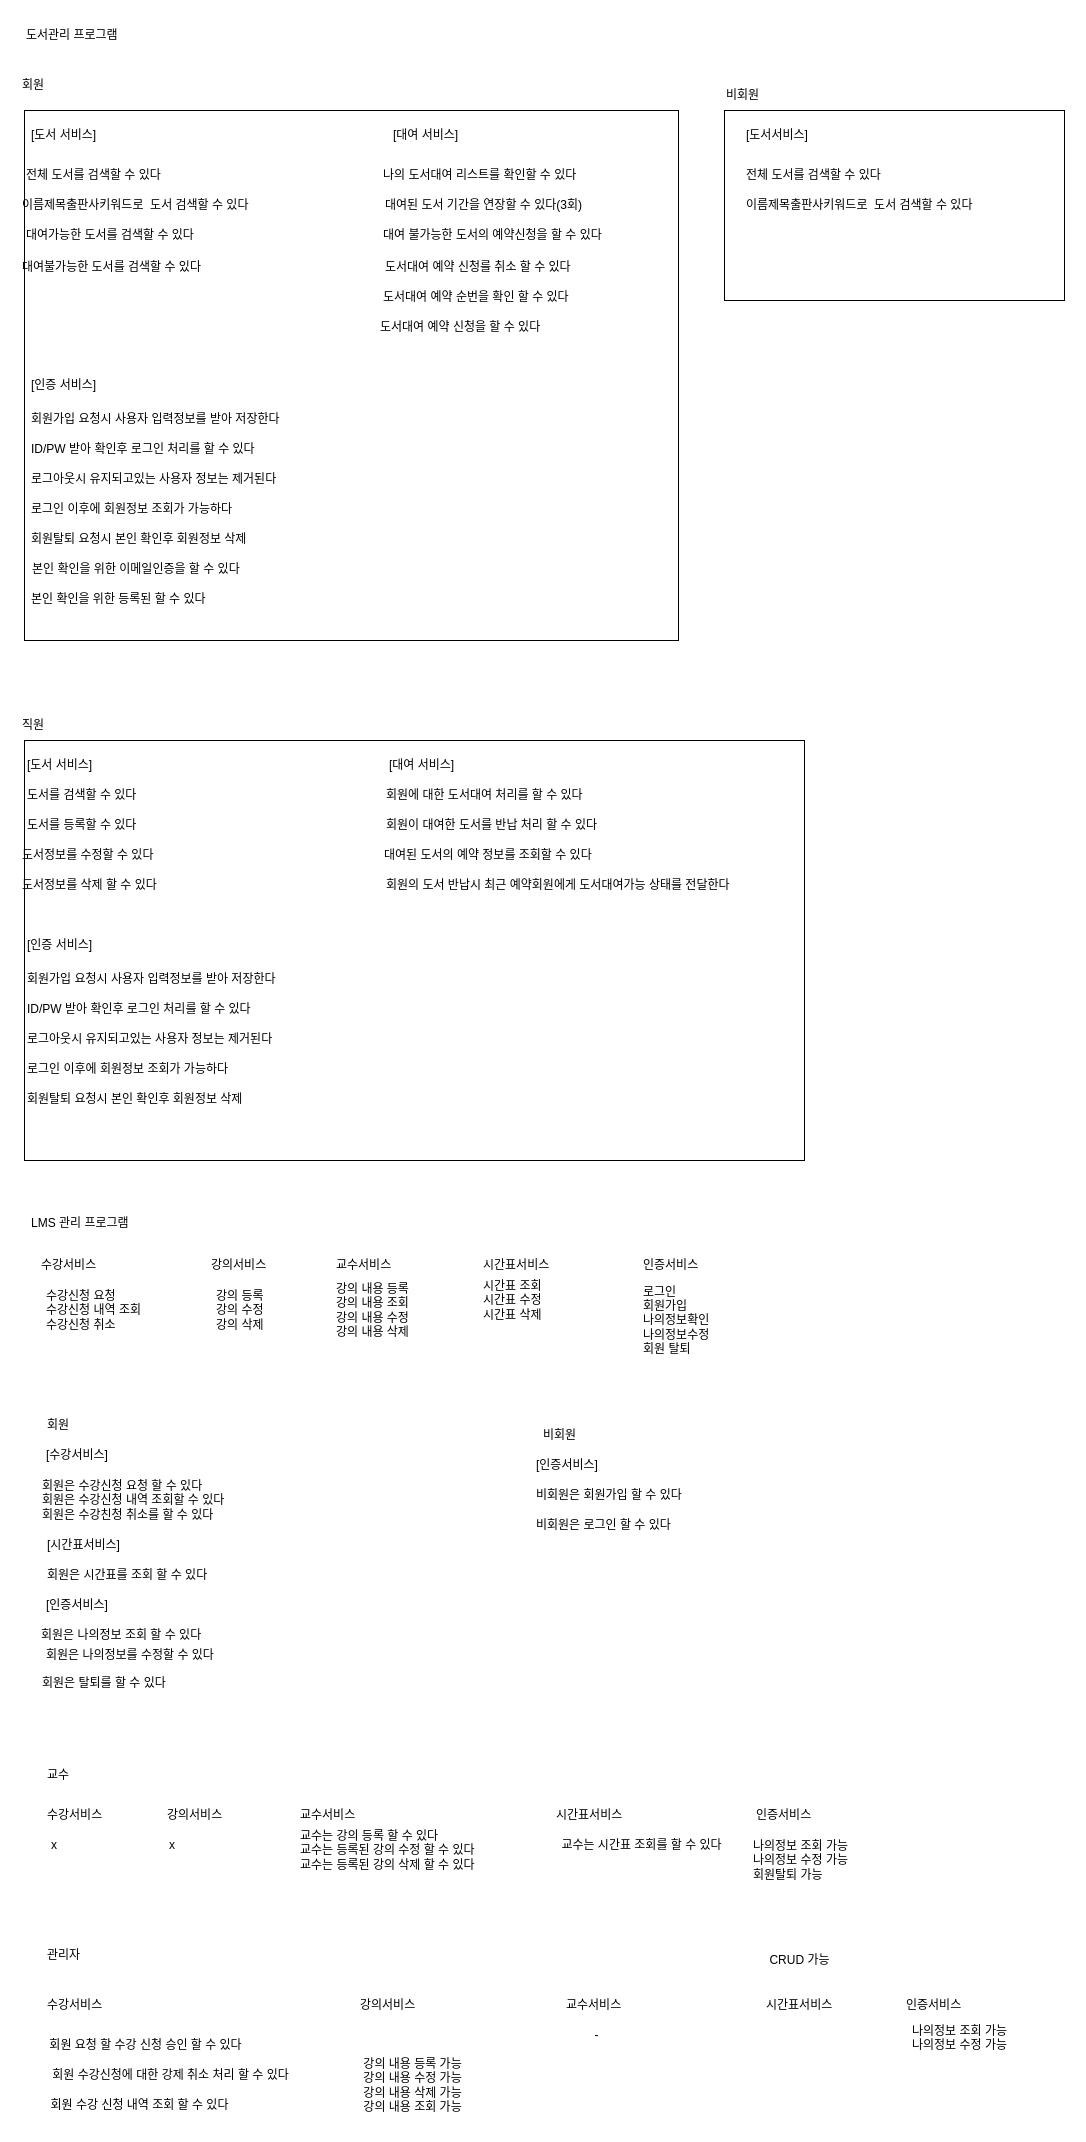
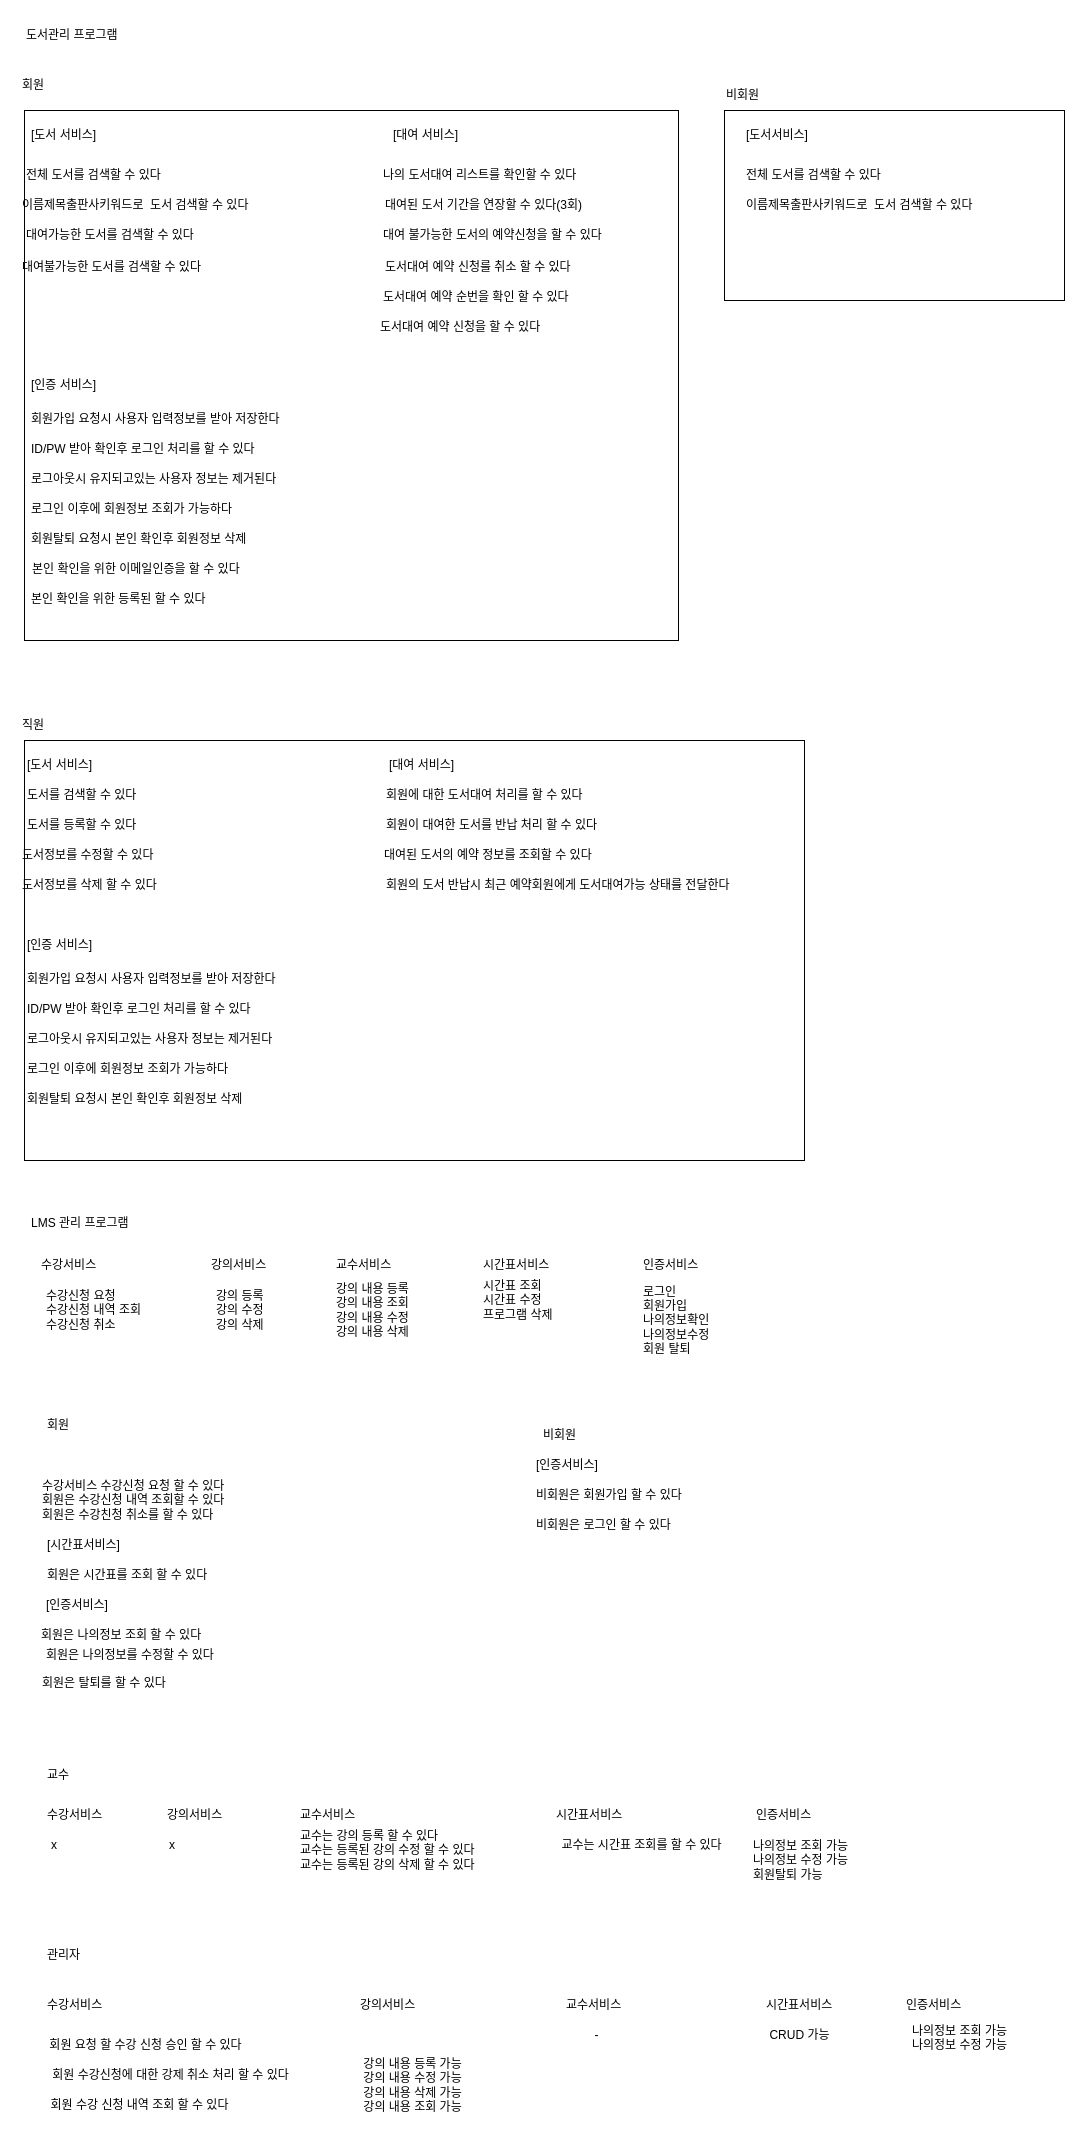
node "시간표 조회 시간표 수정 시간표 삭제": label "시간표 조회 시간표 수정 시간표 삭제" -> "시간표 조회 시간표 수정 프로그램 삭제"
node "[수강서비스]": removed
node "회원은 수강신청 요청 할 수 있다 회원은 수강신청 내역 조회할 수 있다 회원은 수강친청 취소를 할 수 있다": label "회원은 수강신청 요청 할 수 있다 회원은 수강신청 내역 조회할 수 있다 회원은 수강친청 취소를 할 수 있다" -> "수강서비스 수강신청 요청 할 수 있다 회원은 수강신청 내역 조회할 수 있다 회원은 수강친청 취소를 할 수 있다"
node "CRUD 가능": moved (800, 1961) -> (800, 2036)
